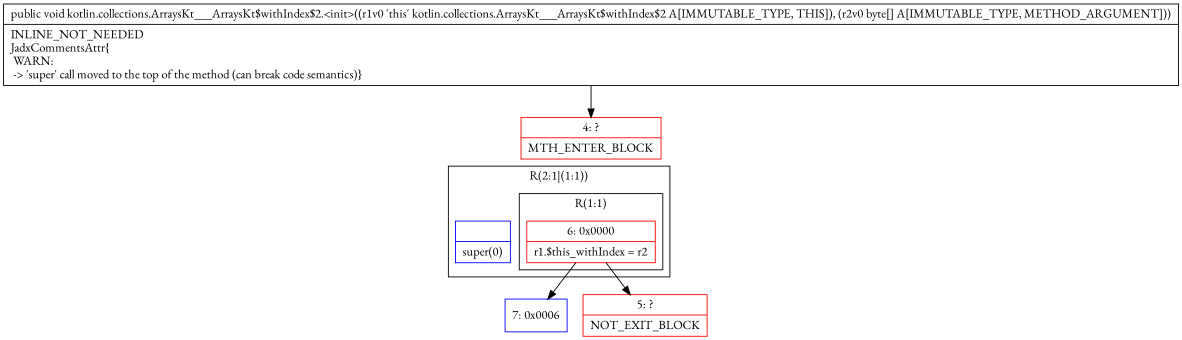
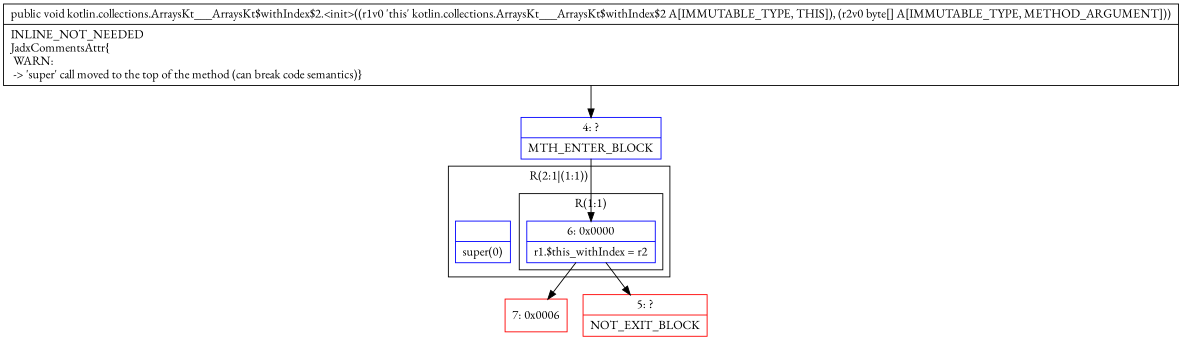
node "4: ?": color red -> blue
edge "4: ?" -> "6: 0x0000": added
node "6: 0x0000": color red -> blue
node "7: 0x0006": color blue -> red
